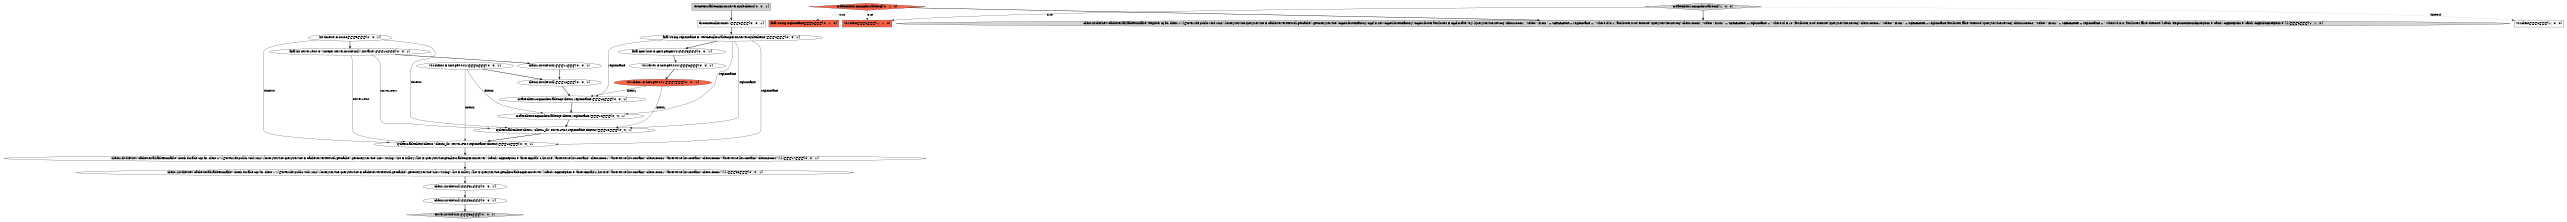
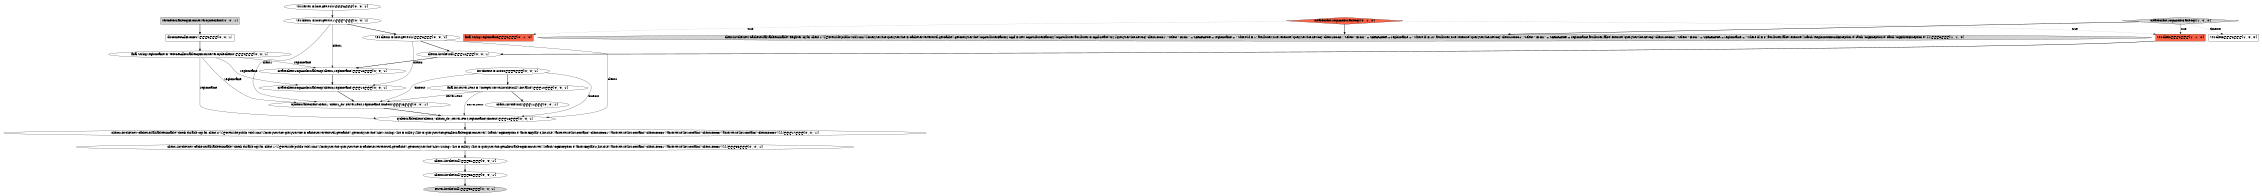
edge "VM client1 = host.getVM(1)@@@7@@@['0', '0', '1']" -> "VM client2 = host.getVM(2)@@@8@@@['0', '0', '1']": added
node "final Host host = Host.getHost(0)@@@5@@@['0', '0', '1']": removed
edge "client1.invoke(null)@@@11@@@['0', '0', '1']" -> "client2.invoke(null)@@@12@@@['0', '0', '1']": now "VM client@@@2@@@['1', '1', '0']" -> "client2.invoke(null)@@@12@@@['0', '0', '1']"
node "VM client1 = host.getVM(1)@@@7@@@['0', '0', '1']": fillcolor tomato -> white
node "server.invoke(null)@@@53@@@['0', '0', '1']": shape diamond -> ellipse
